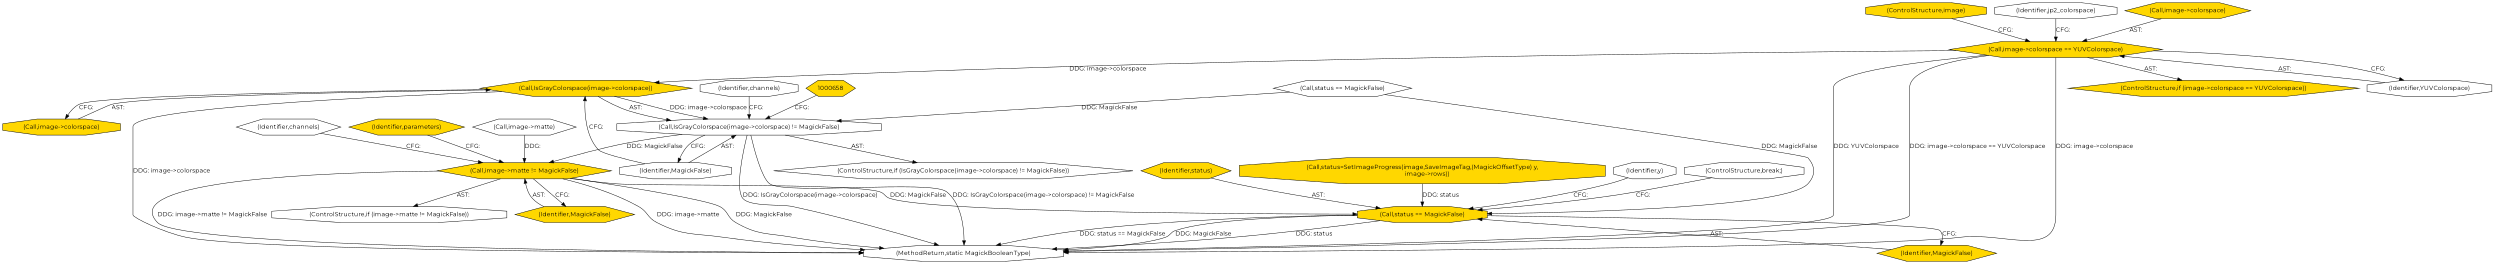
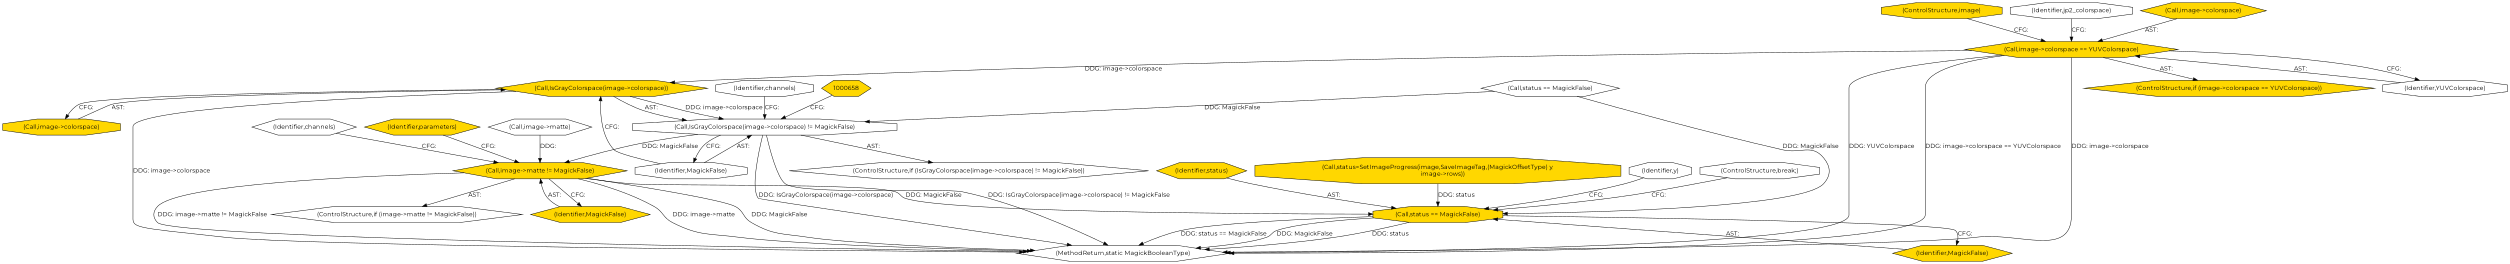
node "(ControlStructure,if (image->matte != MagickFalse))": shape octagon -> hexagon
node "(MethodReturn,static MagickBooleanType)": shape octagon -> hexagon
